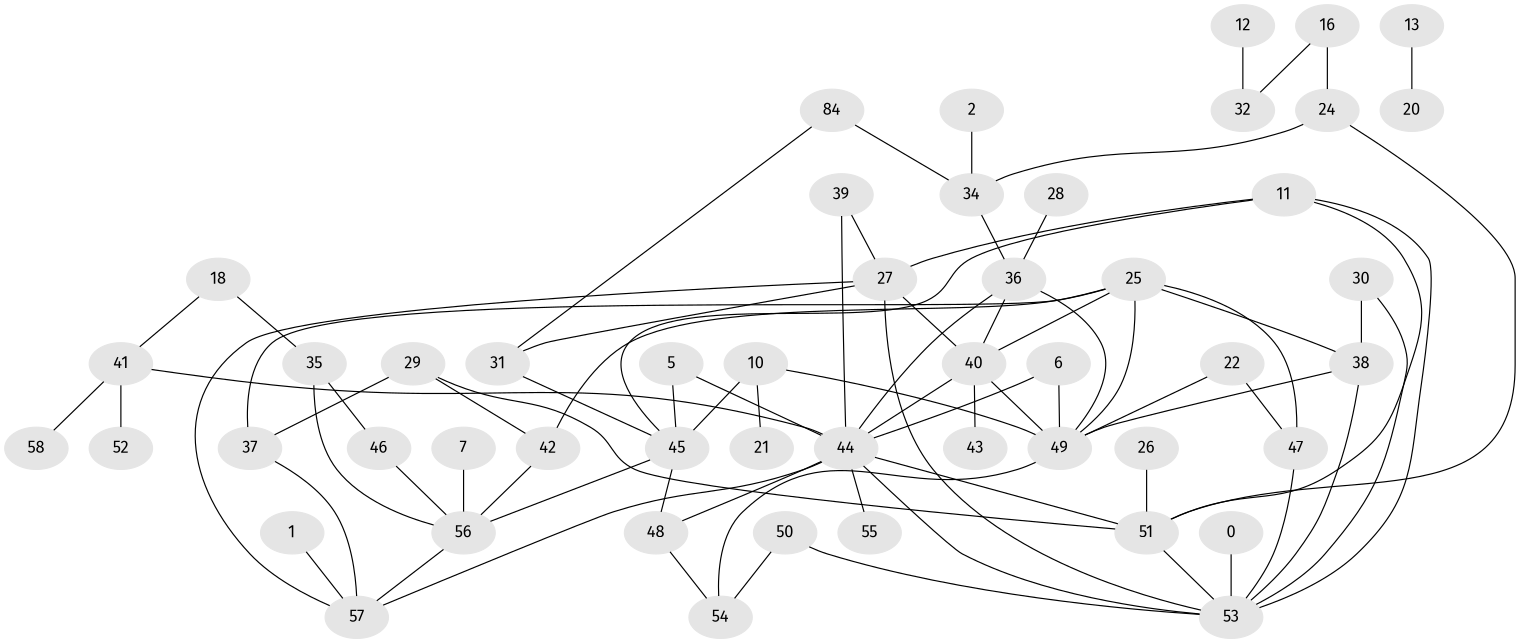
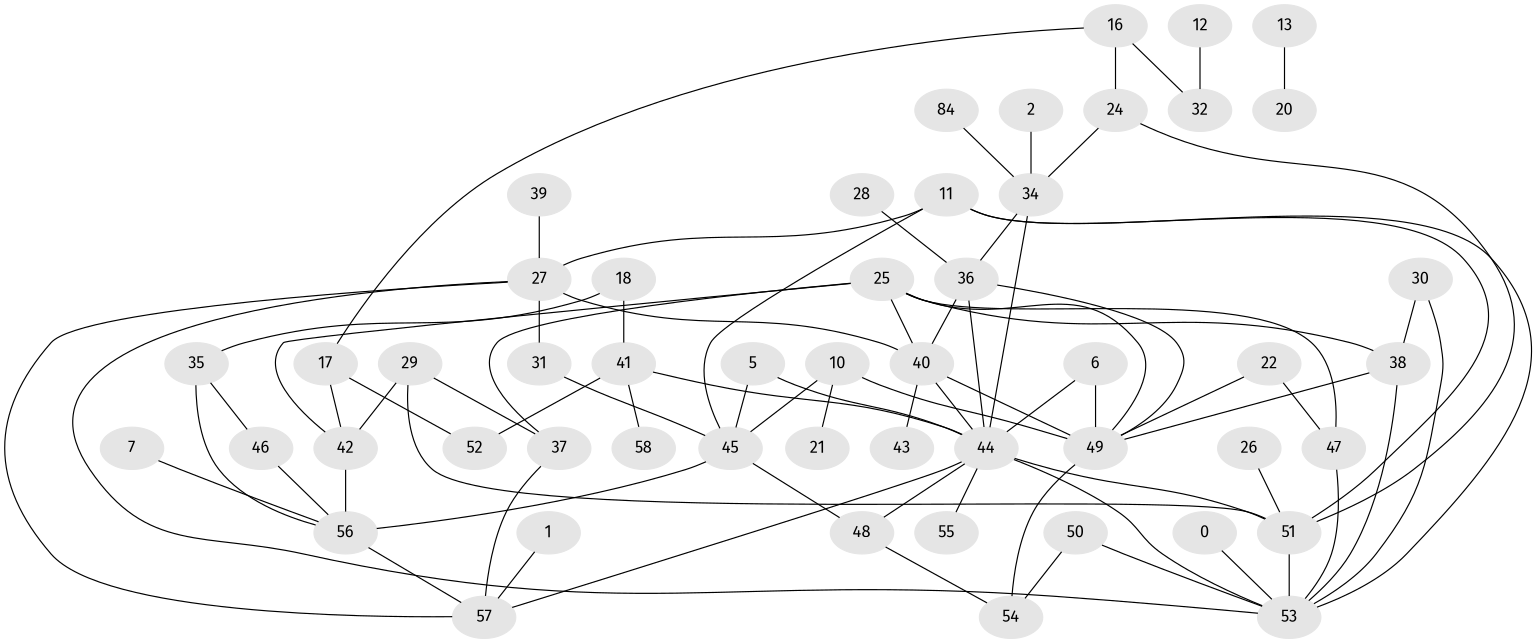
edge "84" -- "31": removed
edge "39" -- "44": now "34" -- "44"
node "17": added
